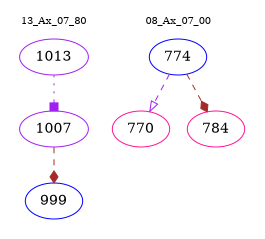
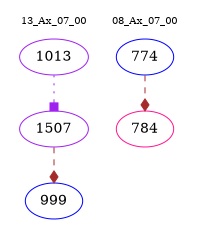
cluster "13_Ax_07_80": label "13_Ax_07_80" -> "13_Ax_07_00"
node "1007": label "1007" -> "1507"
node "770": removed
